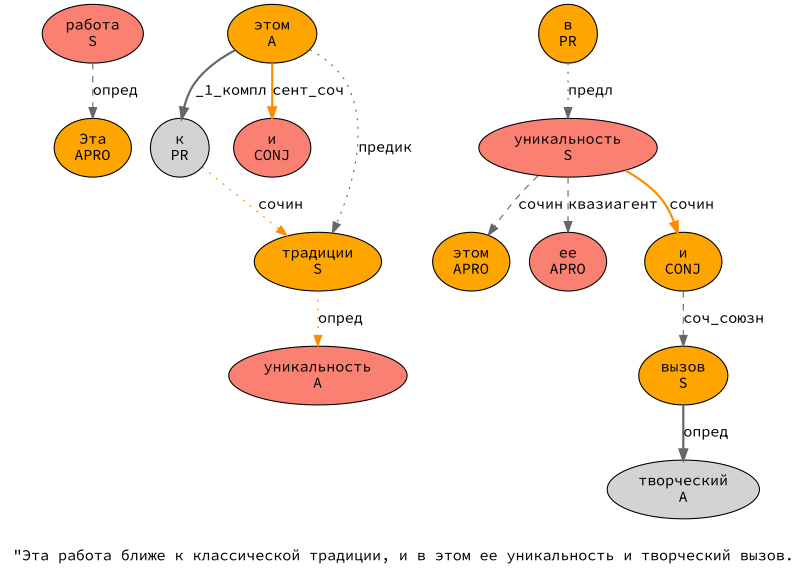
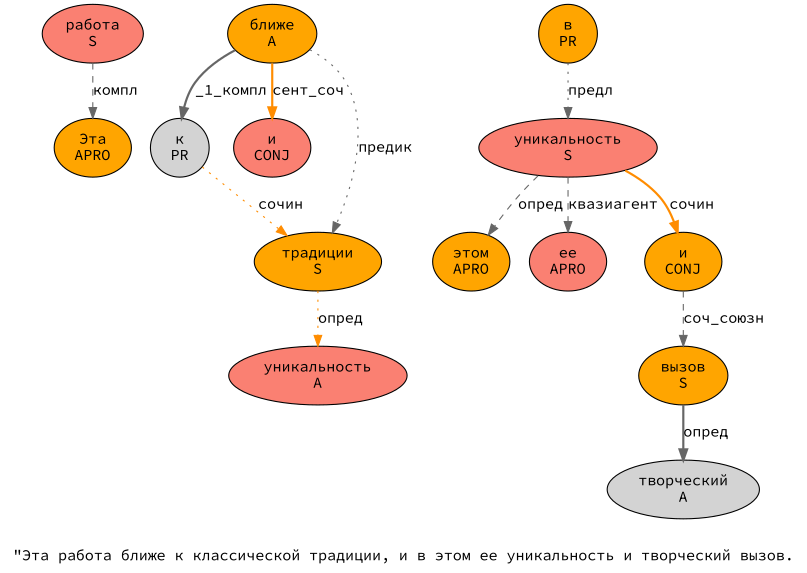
node "этом A": label "этом A" -> "ближе A"
edge "работа S" -> "Эта APRO": label "опред" -> "компл"
edge "уникальность S" -> "этом APRO": label "сочин" -> "опред"
